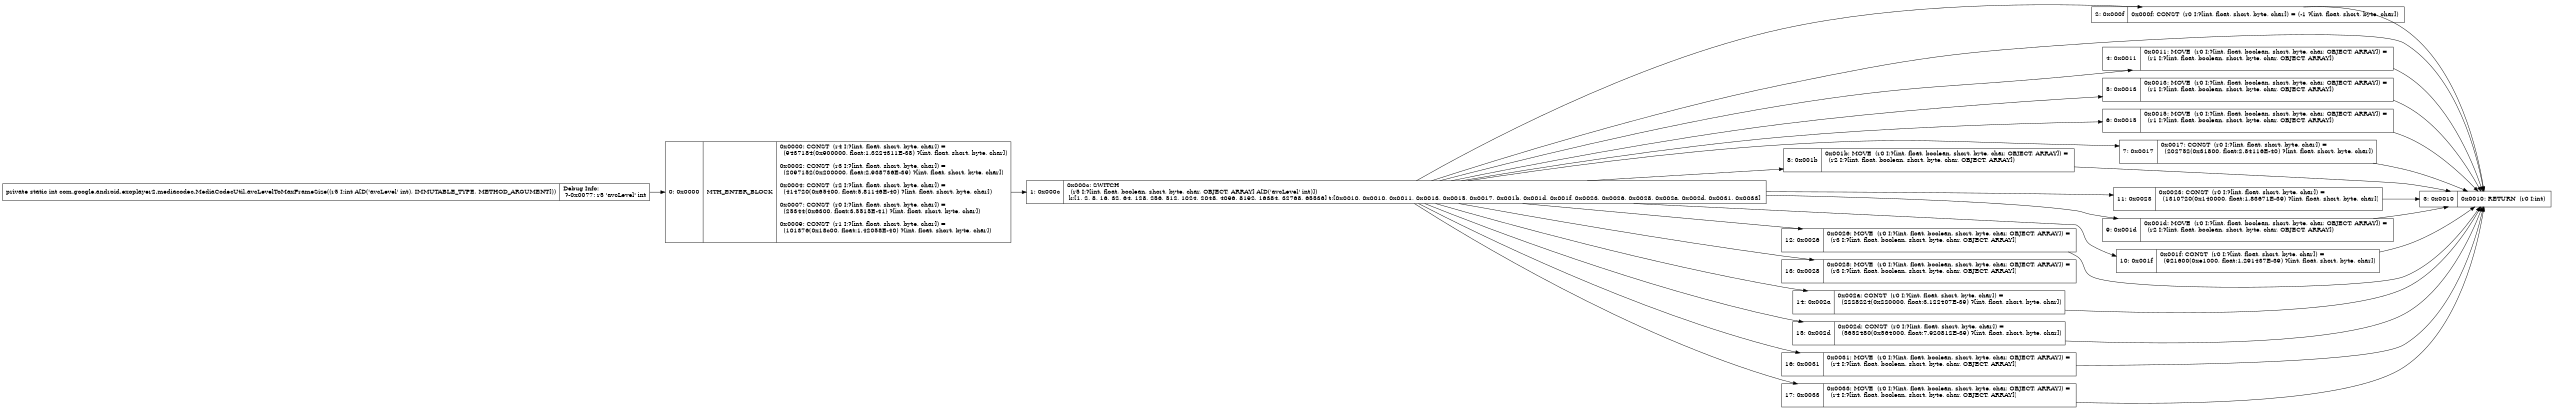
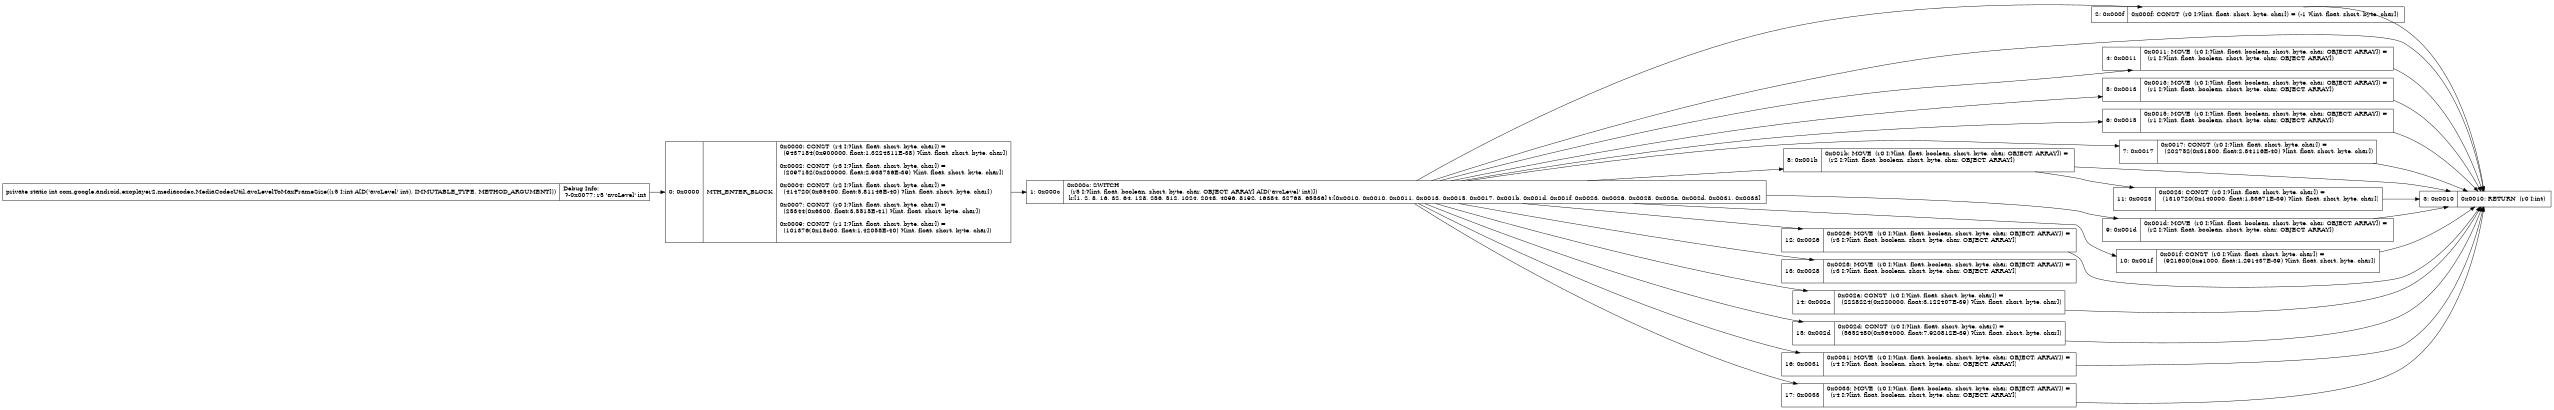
edge "1: 0x000c" -> "11: 0x0023": now "8: 0x001b" -> "11: 0x0023"
